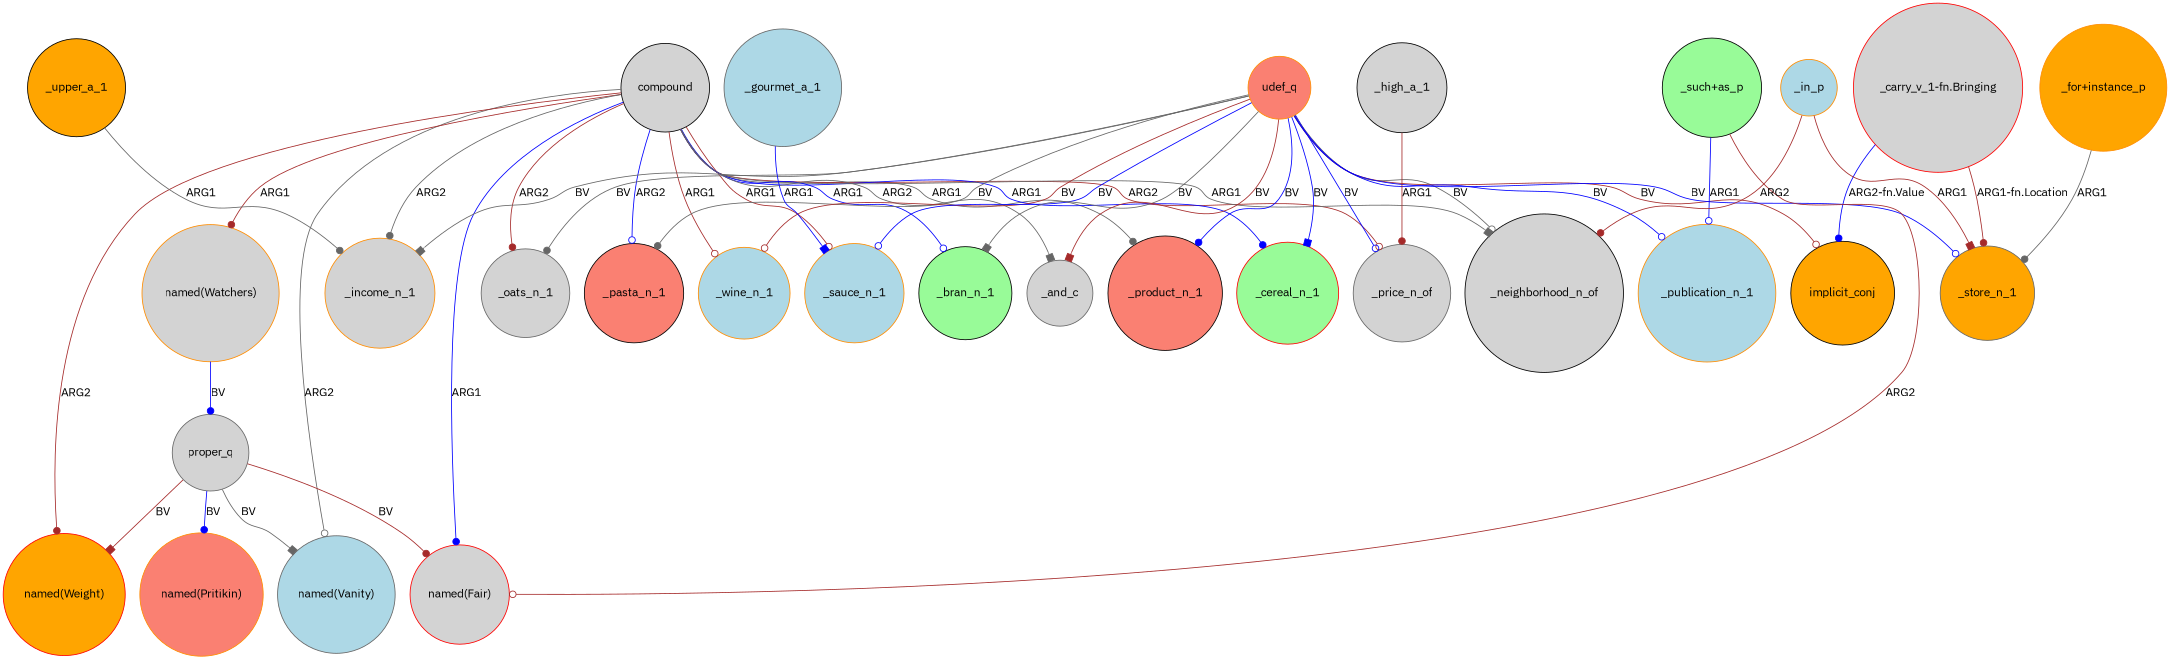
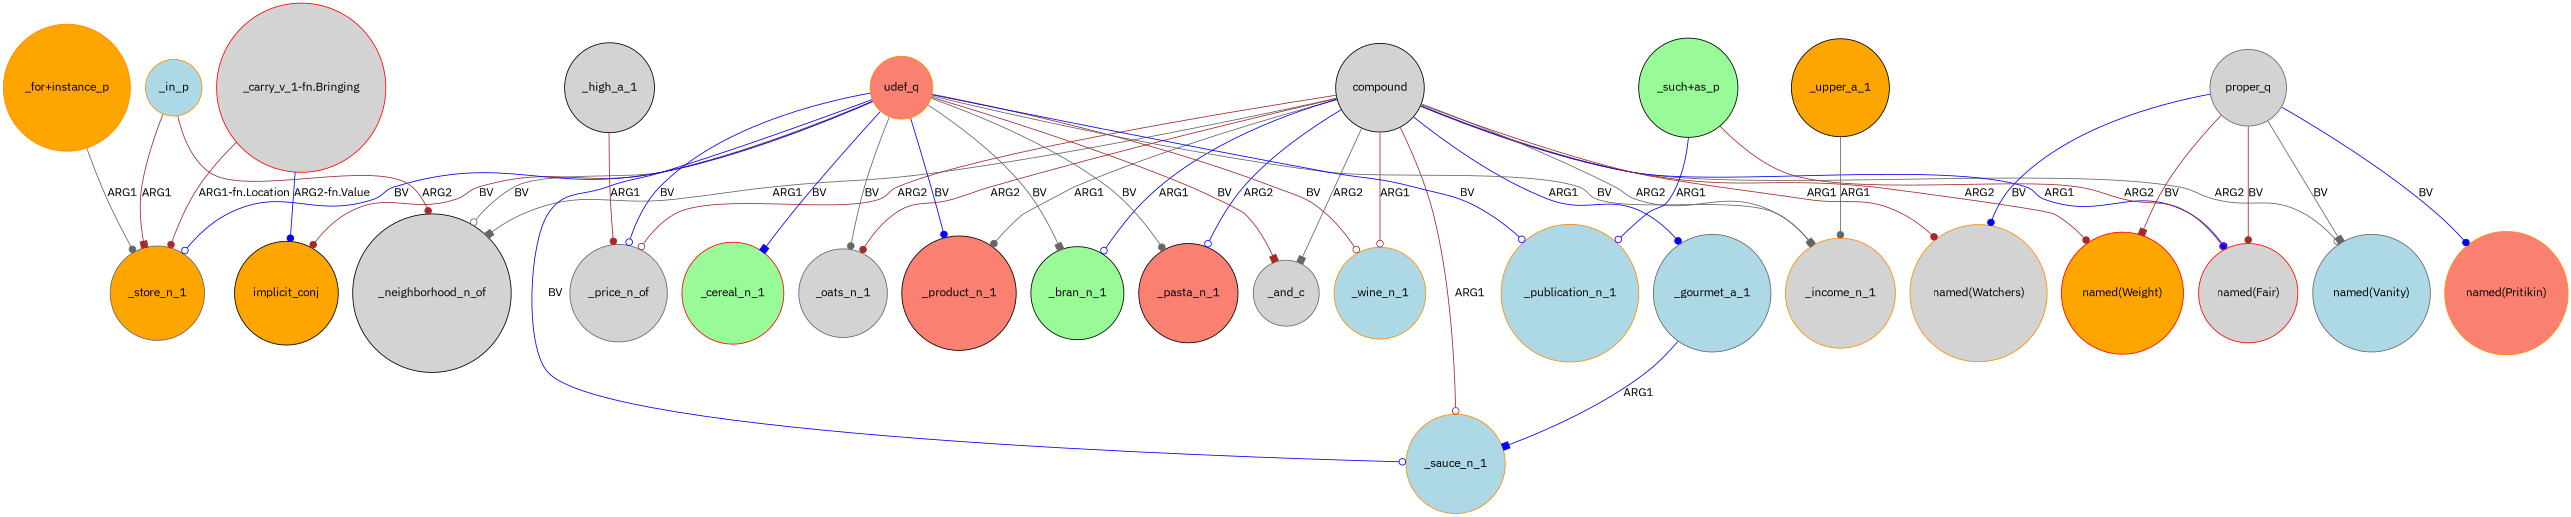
edge "compound" -> "_cereal_n_1": now "compound" -> "_gourmet_a_1"
edge "udef_q" -> "implicit_conj": arrowhead odot -> dot
edge "named(Watchers)" -> "proper_q": reversed
